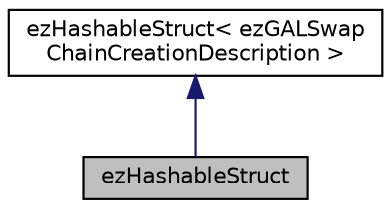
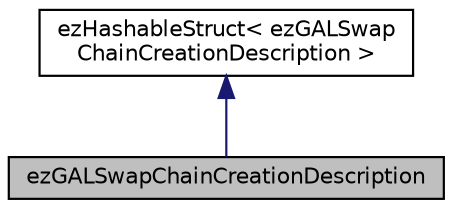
node "ezHashableStruct": label "ezHashableStruct" -> "ezGALSwapChainCreationDescription"
